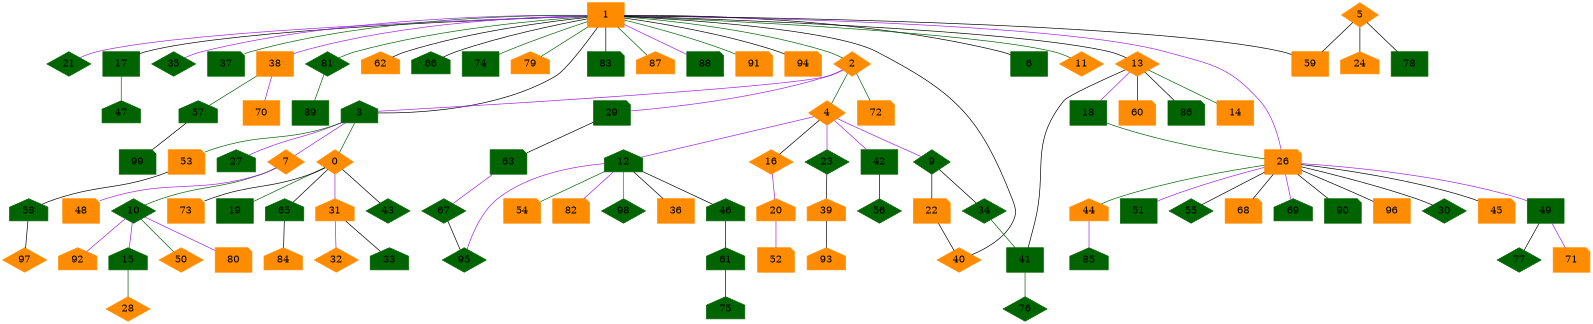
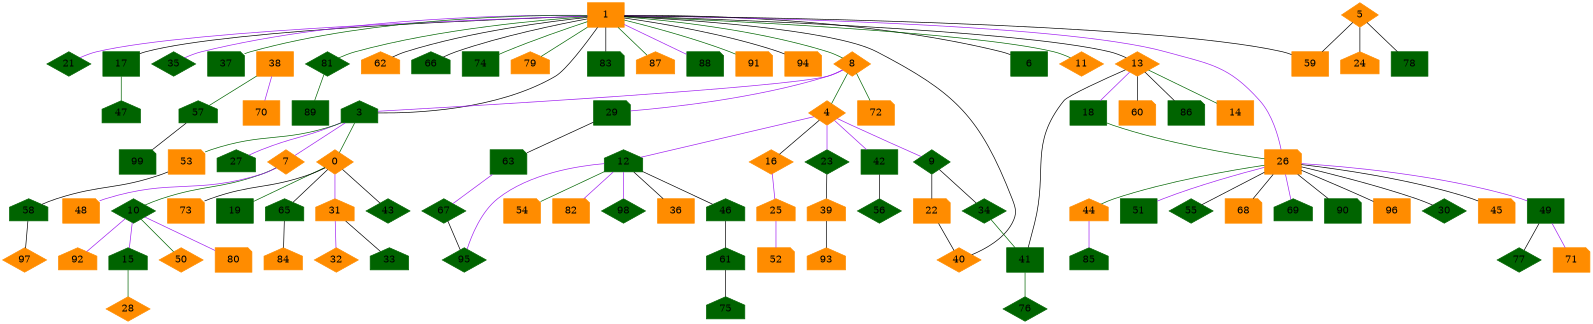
edge "1" -- "38": removed
node "2": label "2" -> "8"
node "20": label "20" -> "25"
